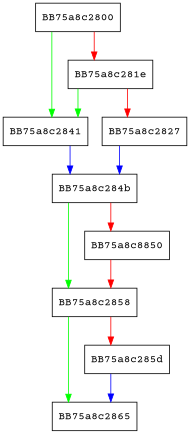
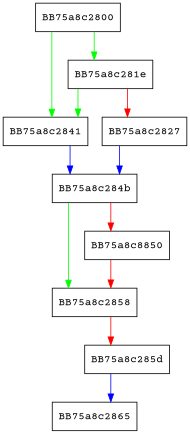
edge "BB75a8c2800" -> "BB75a8c281e": color red -> green
edge "BB75a8c2858" -> "BB75a8c2865": removed
